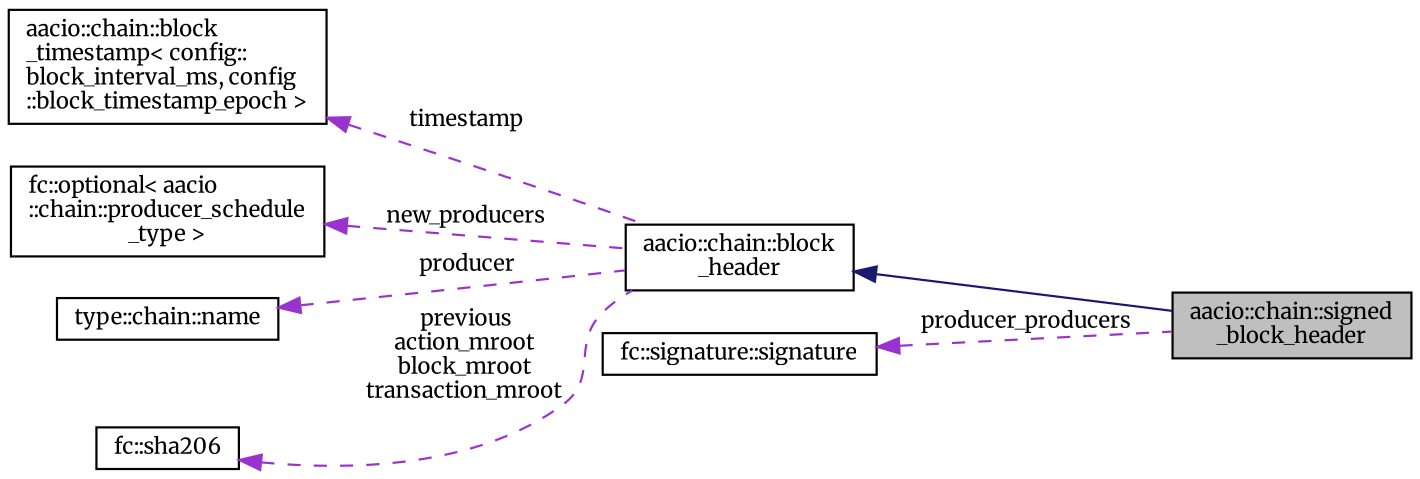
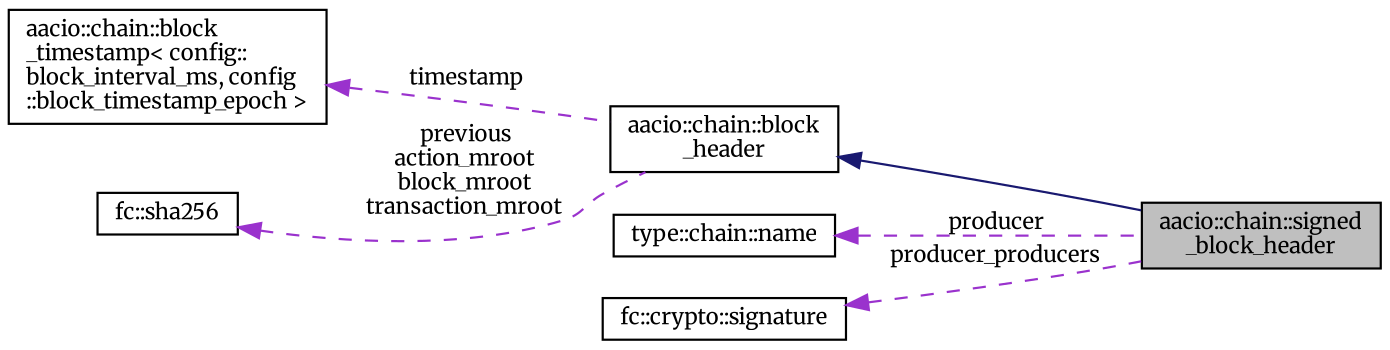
node "fc::optional< aacio ::chain::producer_schedule _type >": removed
edge "aacio::chain::block _header" -> "type::chain::name": now "aacio::chain::signed _block_header" -> "type::chain::name"
node "fc::signature::signature": label "fc::signature::signature" -> "fc::crypto::signature"
node "fc::sha206": label "fc::sha206" -> "fc::sha256"
